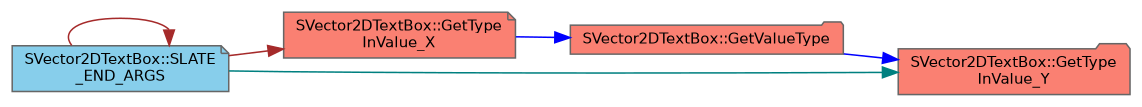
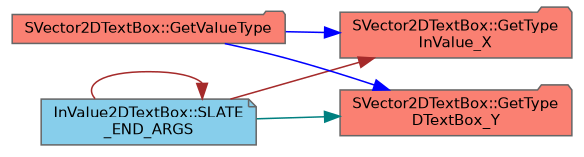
node "SVector2DTextBox::GetType InValue_X": shape note -> folder
edge "SVector2DTextBox::GetType InValue_X" -> "SVector2DTextBox::GetValueType": reversed
node "SVector2DTextBox::SLATE _END_ARGS": label "SVector2DTextBox::SLATE _END_ARGS" -> "InValue2DTextBox::SLATE _END_ARGS"
node "SVector2DTextBox::GetType InValue_Y": label "SVector2DTextBox::GetType InValue_Y" -> "SVector2DTextBox::GetType DTextBox_Y"
